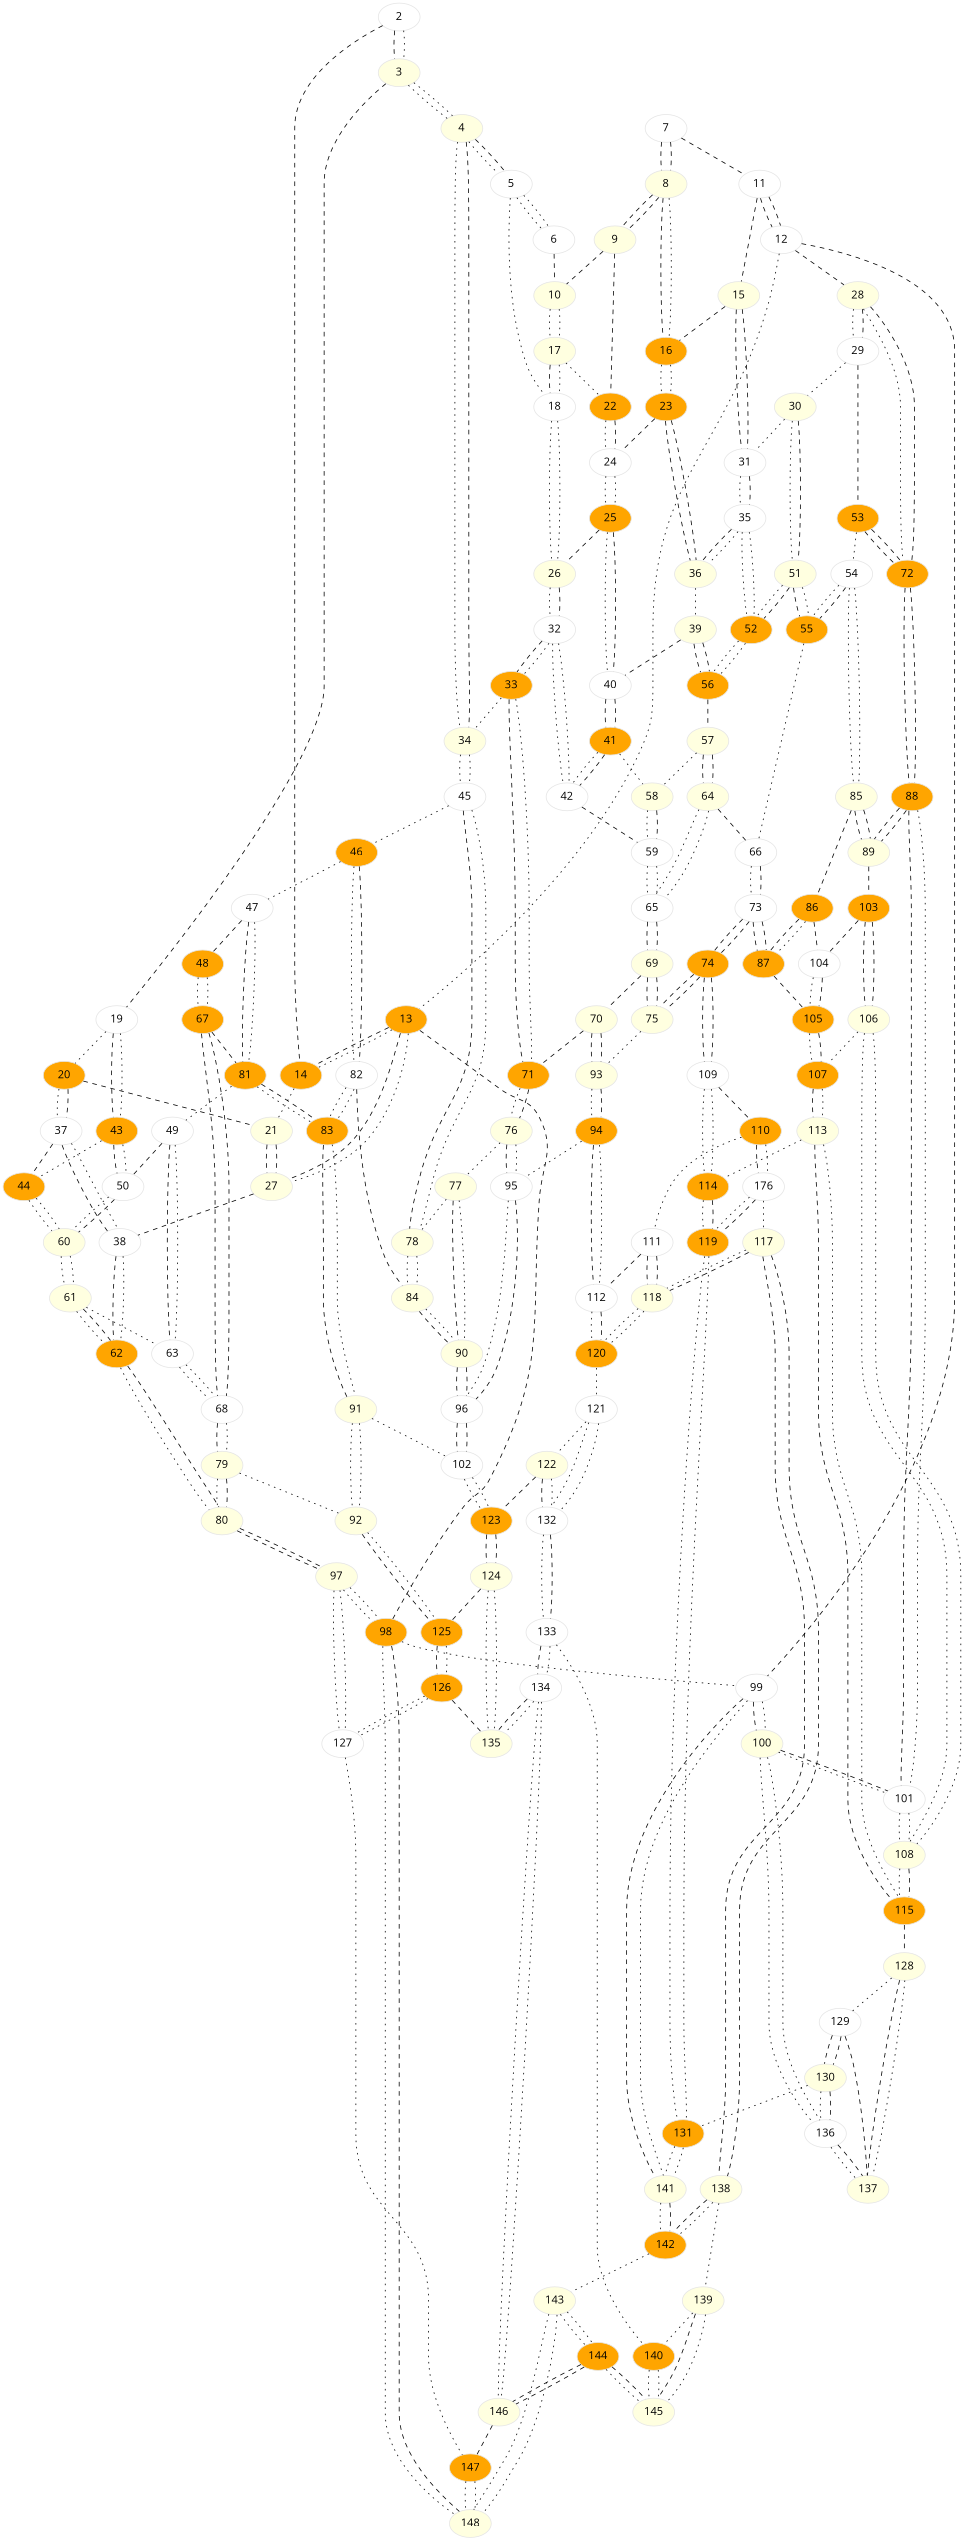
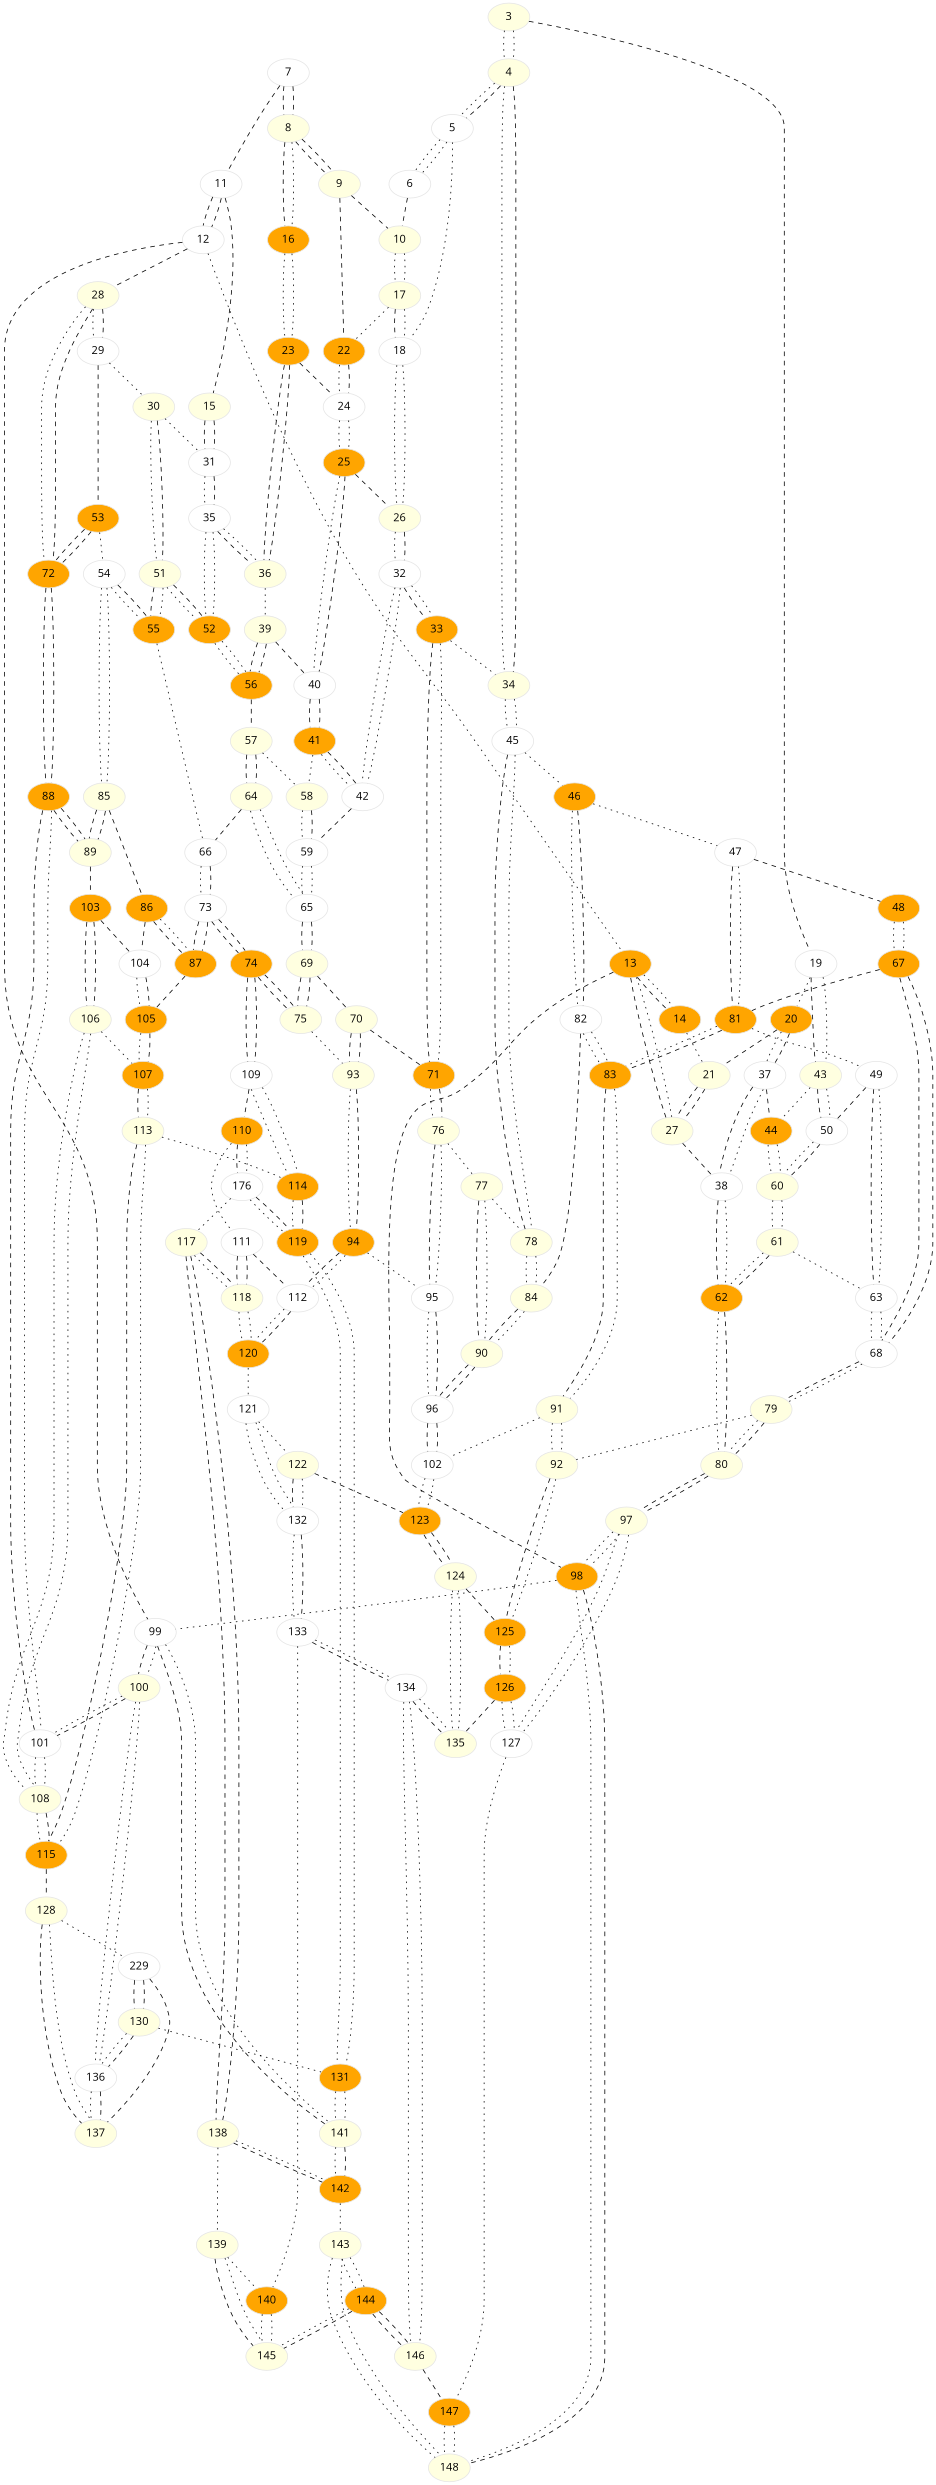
node "2": removed
edge "15" -- "16": removed
node "43": fillcolor orange -> lightyellow
node "129": label "129" -> "229"
